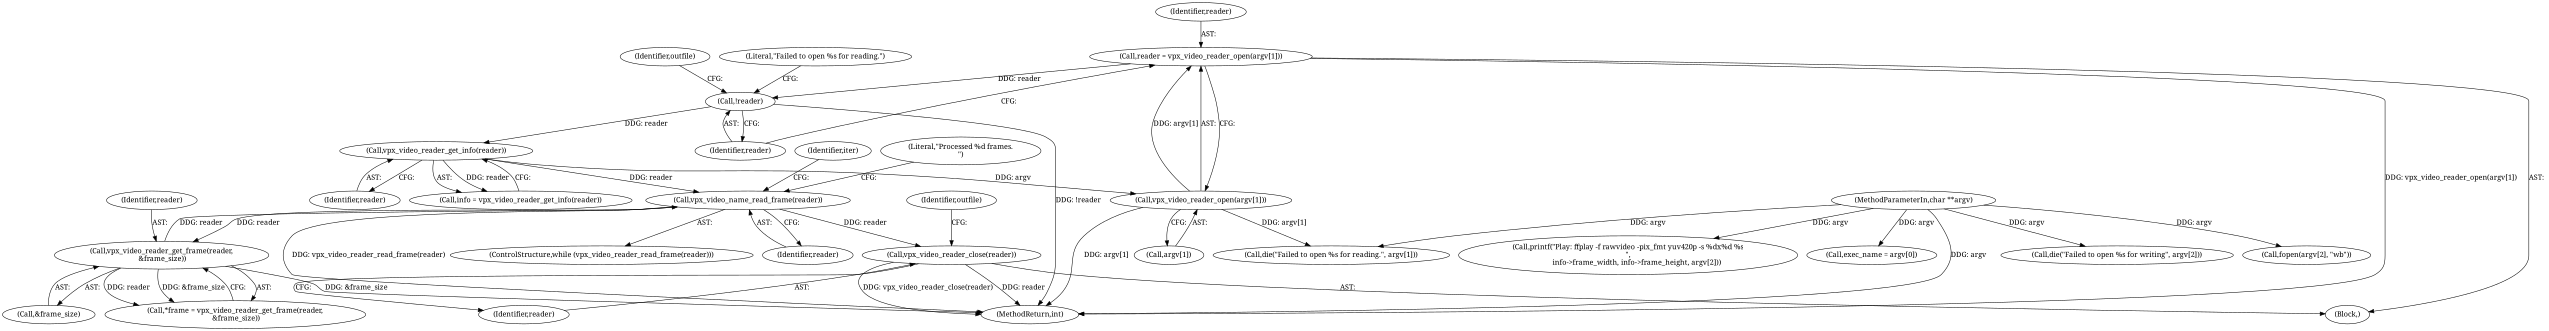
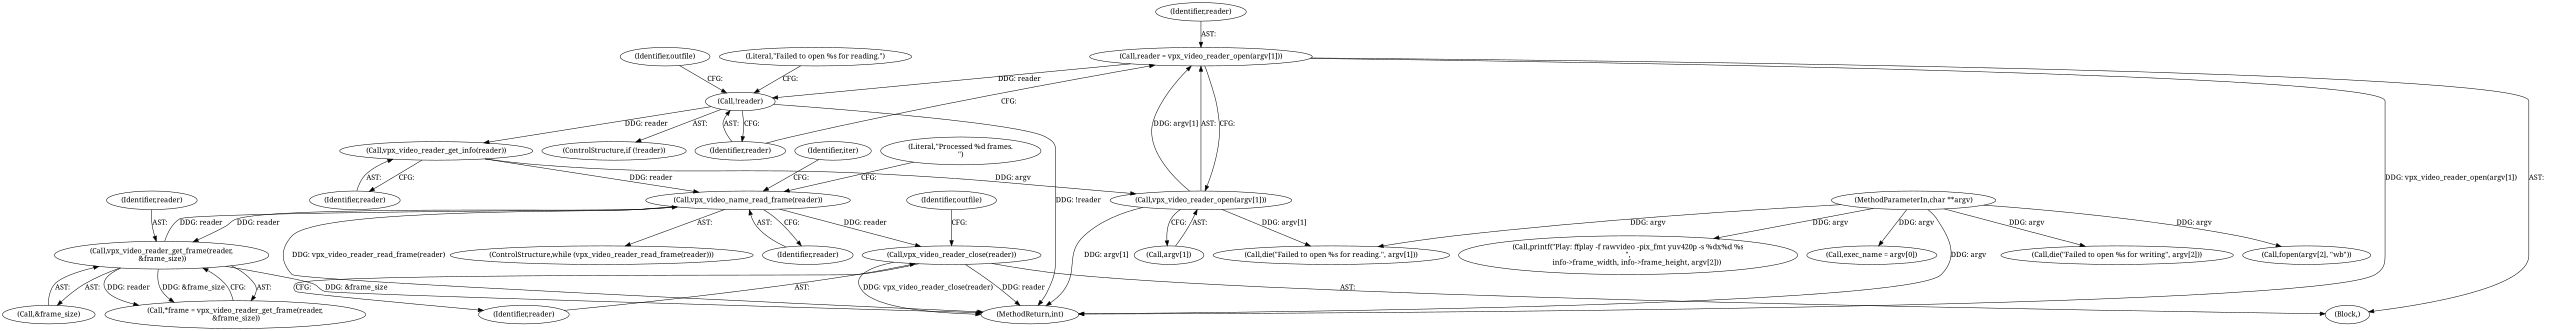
node "(ControlStructure,if (!reader))": added
node "(Call,info = vpx_video_reader_get_info(reader))": removed
